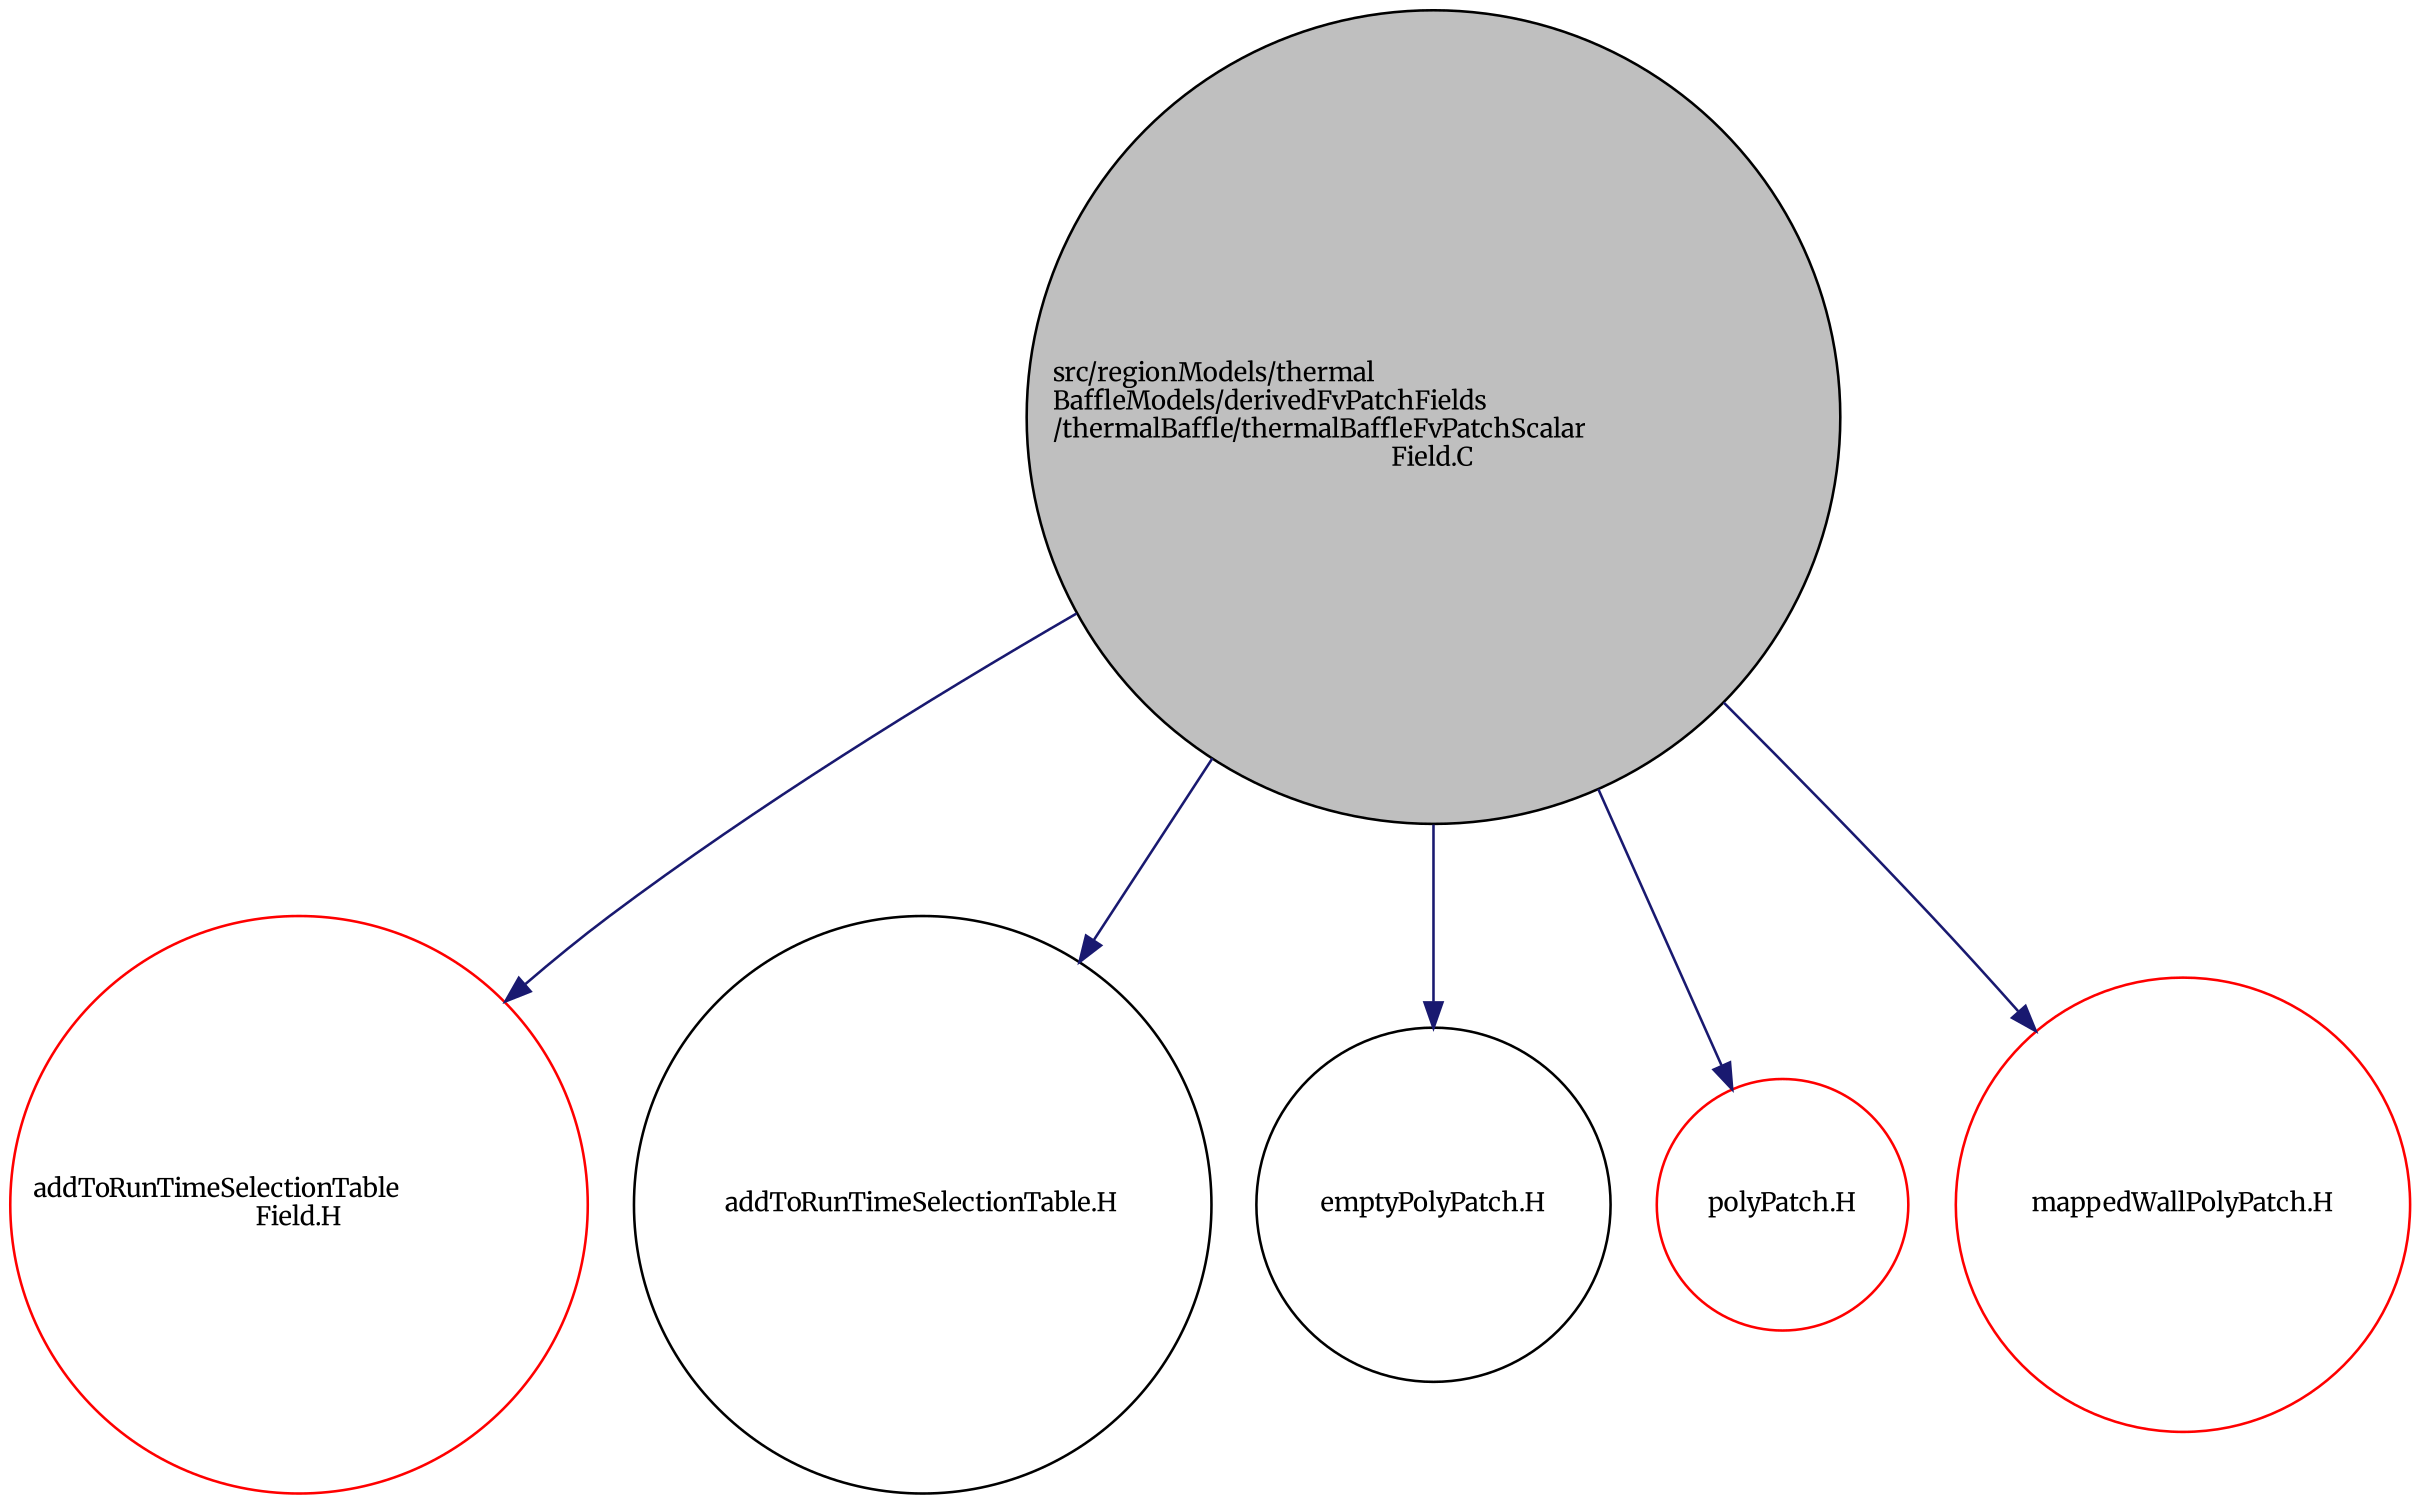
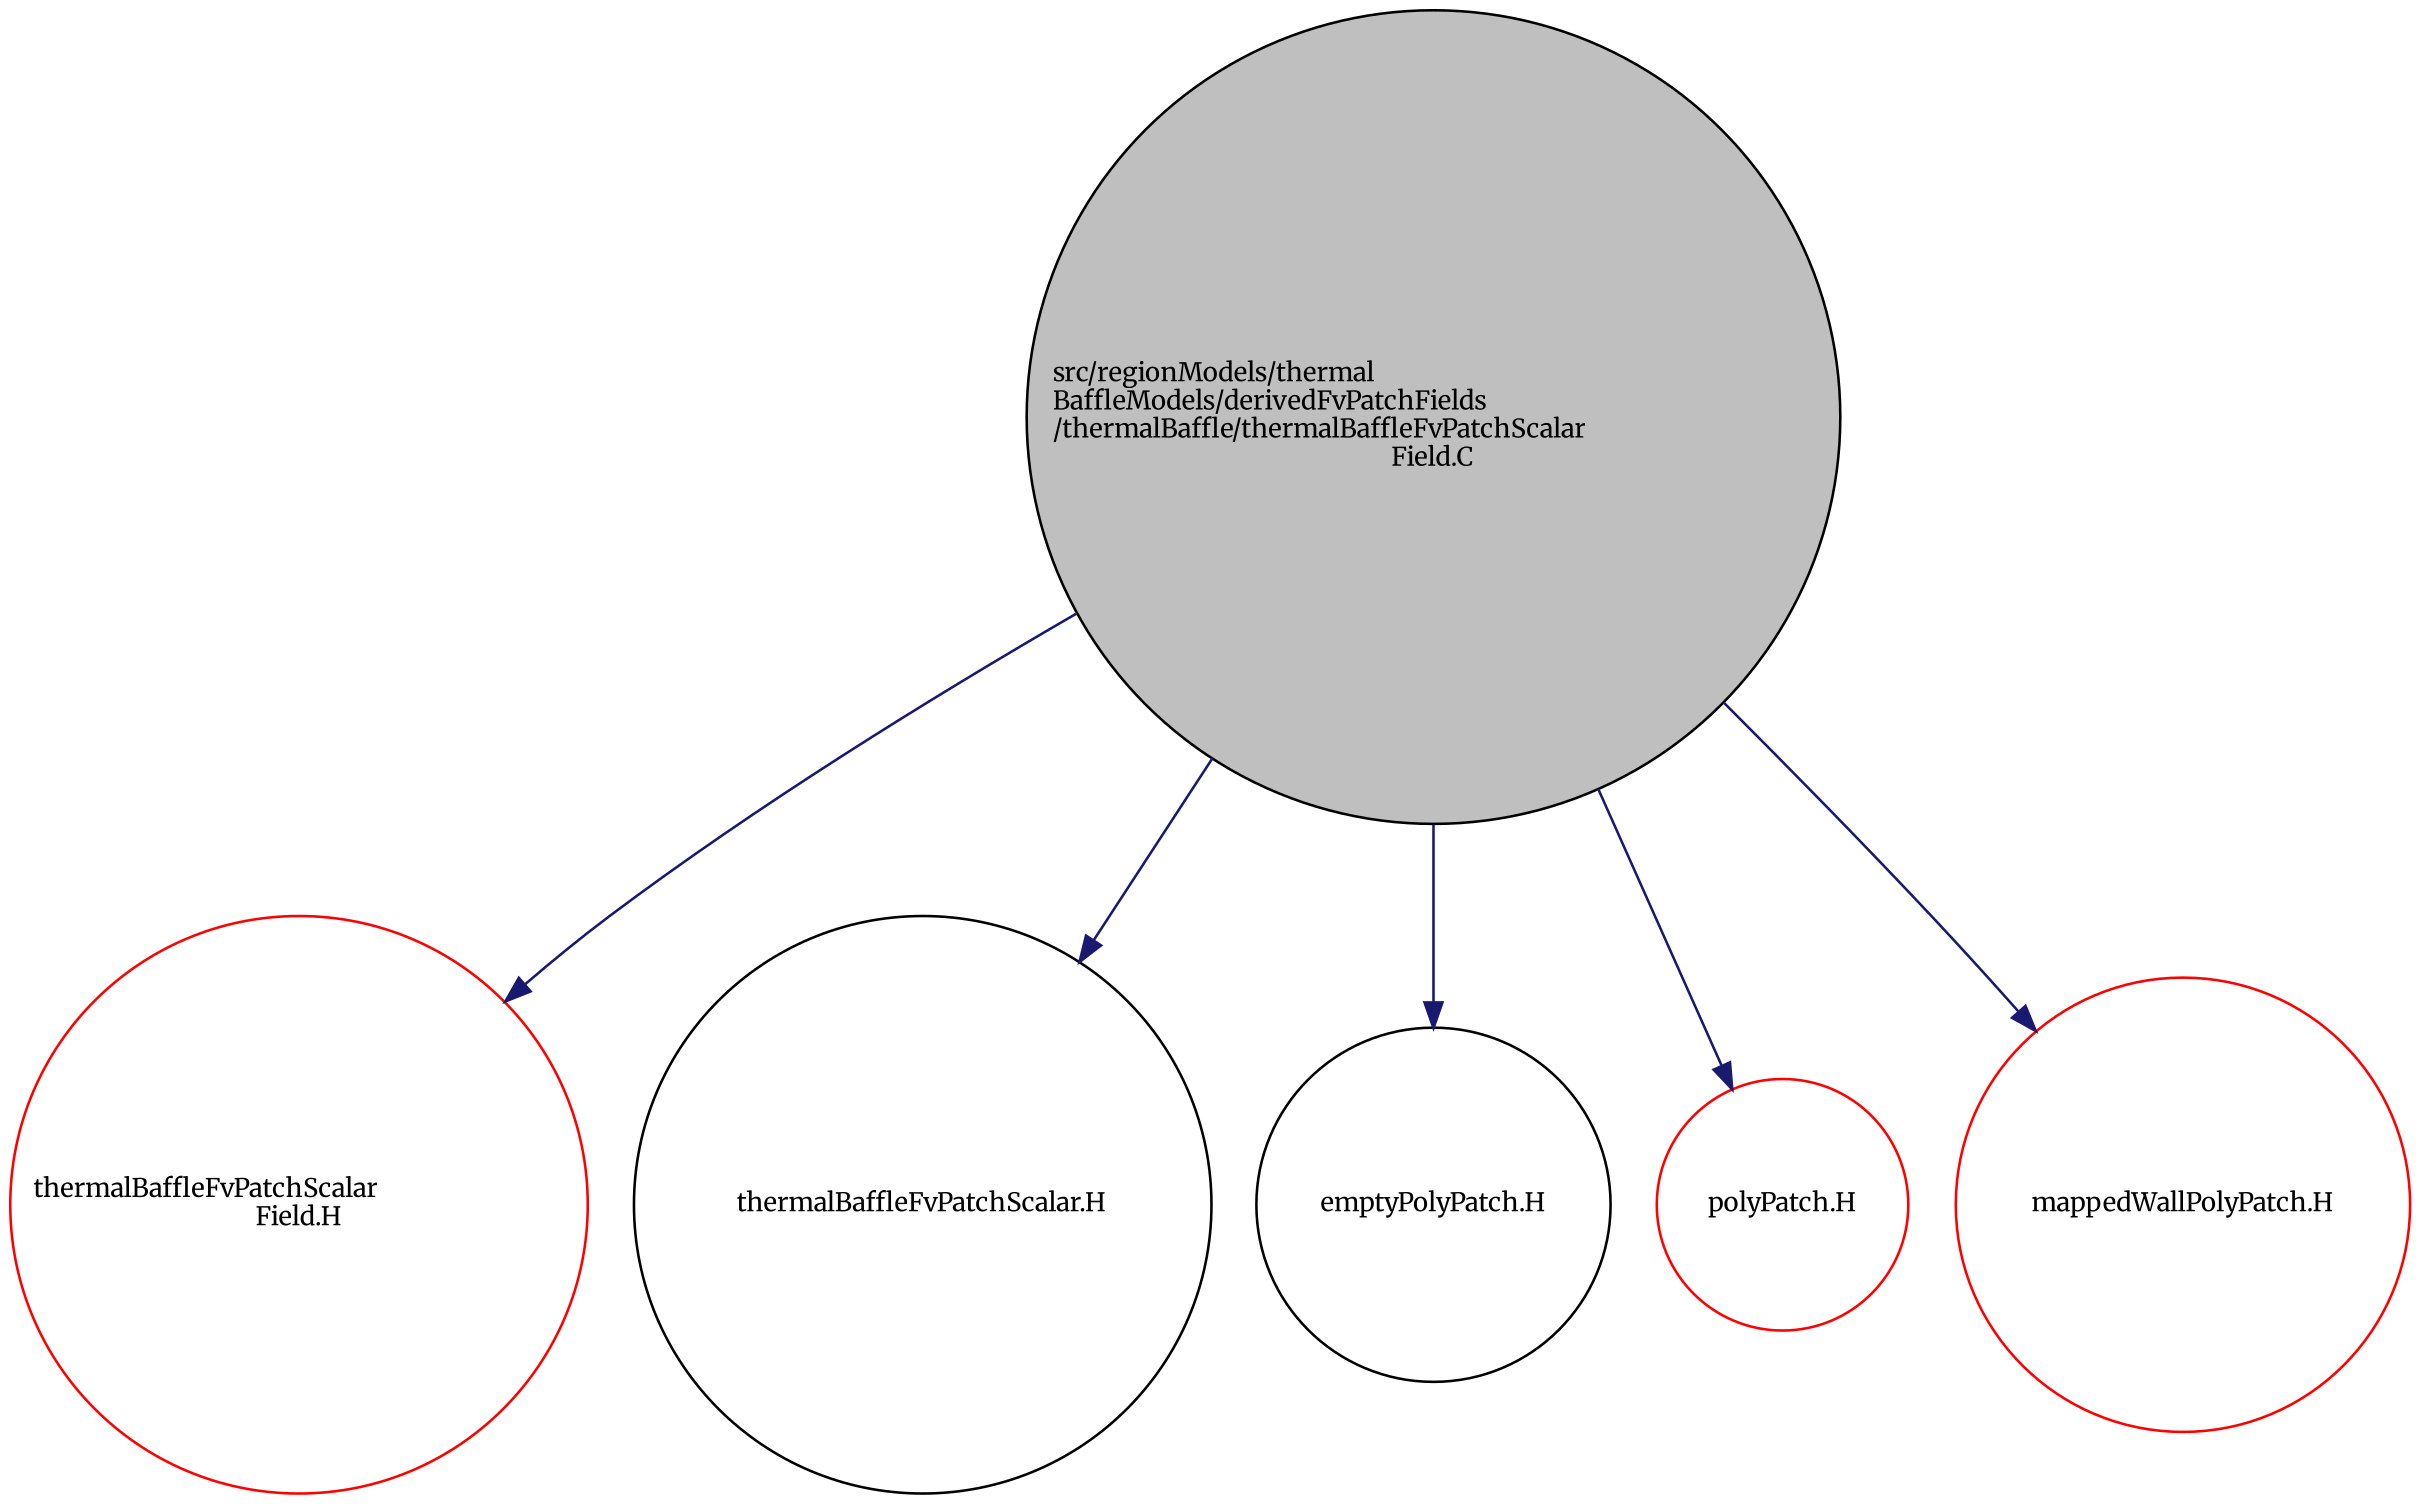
node "addToRunTimeSelectionTable Field.H": label "addToRunTimeSelectionTable Field.H" -> "thermalBaffleFvPatchScalar Field.H"
node "addToRunTimeSelectionTable.H": label "addToRunTimeSelectionTable.H" -> "thermalBaffleFvPatchScalar.H"
